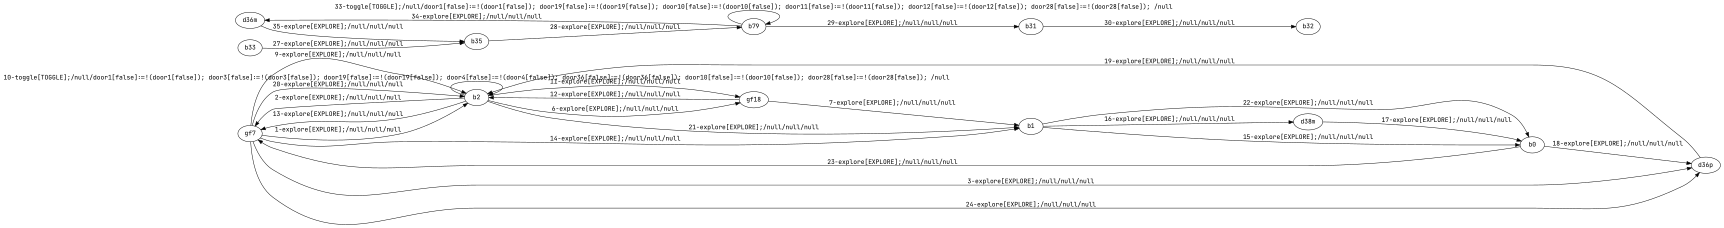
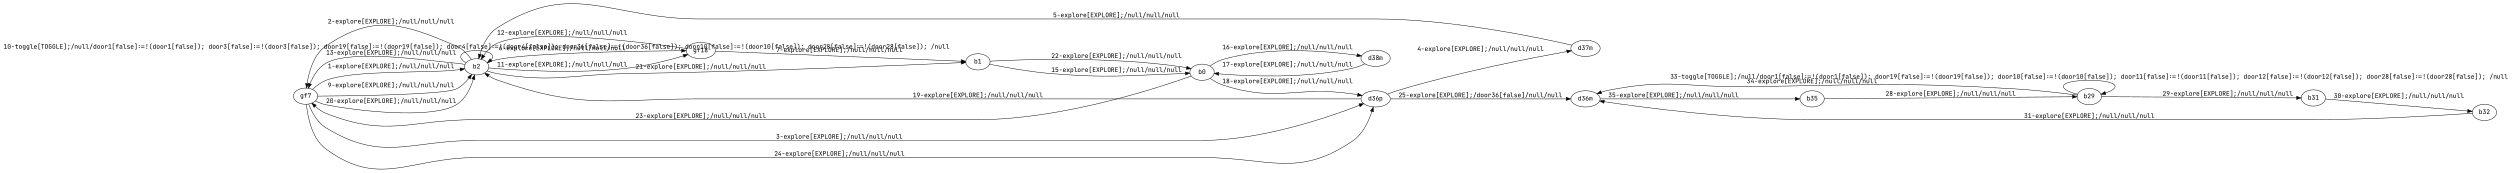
node "b79": label "b79" -> "b29"
node "b33": removed
node "d37m": added
edge "d36p" -> "d36m": added, label "25-explore[EXPLORE];/door36[false]/null/null"
edge "b32" -> "d36m": added, label "31-explore[EXPLORE];/null/null/null"
edge "b1" -> "d38m": now "b0" -> "d38m"
edge "gf7" -> "b1": removed, label "14-explore[EXPLORE];/null/null/null"
